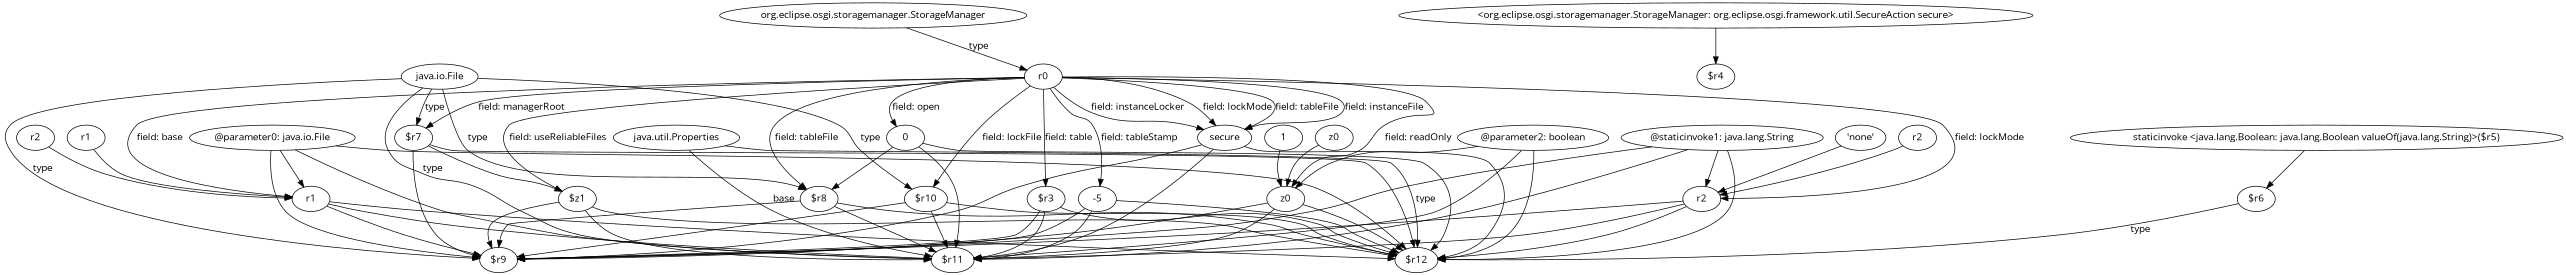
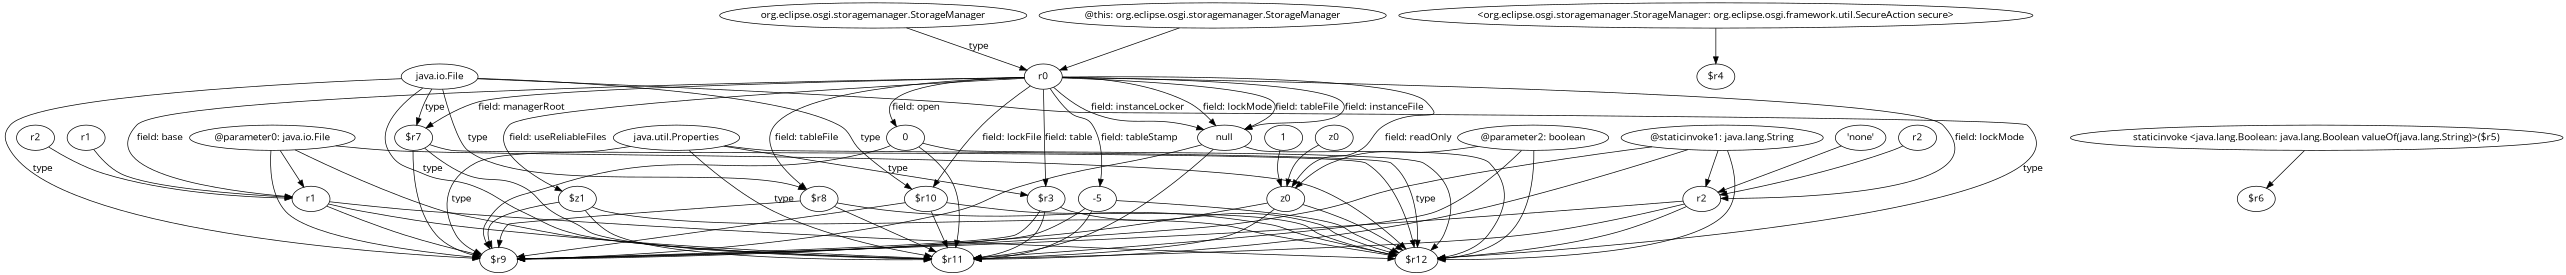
node "@this: org.eclipse.osgi.storagemanager.StorageManager": added
node "secure": label "secure" -> "null"
edge "java.util.Properties" -> "$r9": added, label "type"
edge "0" -> "$r8": now "0" -> "$r9"
edge "java.util.Properties" -> "$r3": added, label "type"
edge "$r7" -> "$z1": now "$r7" -> "$r11"
edge "java.util.Properties" -> "$r11": label "base" -> "type"
edge "$r6" -> "$r12": now "java.io.File" -> "$r12"
